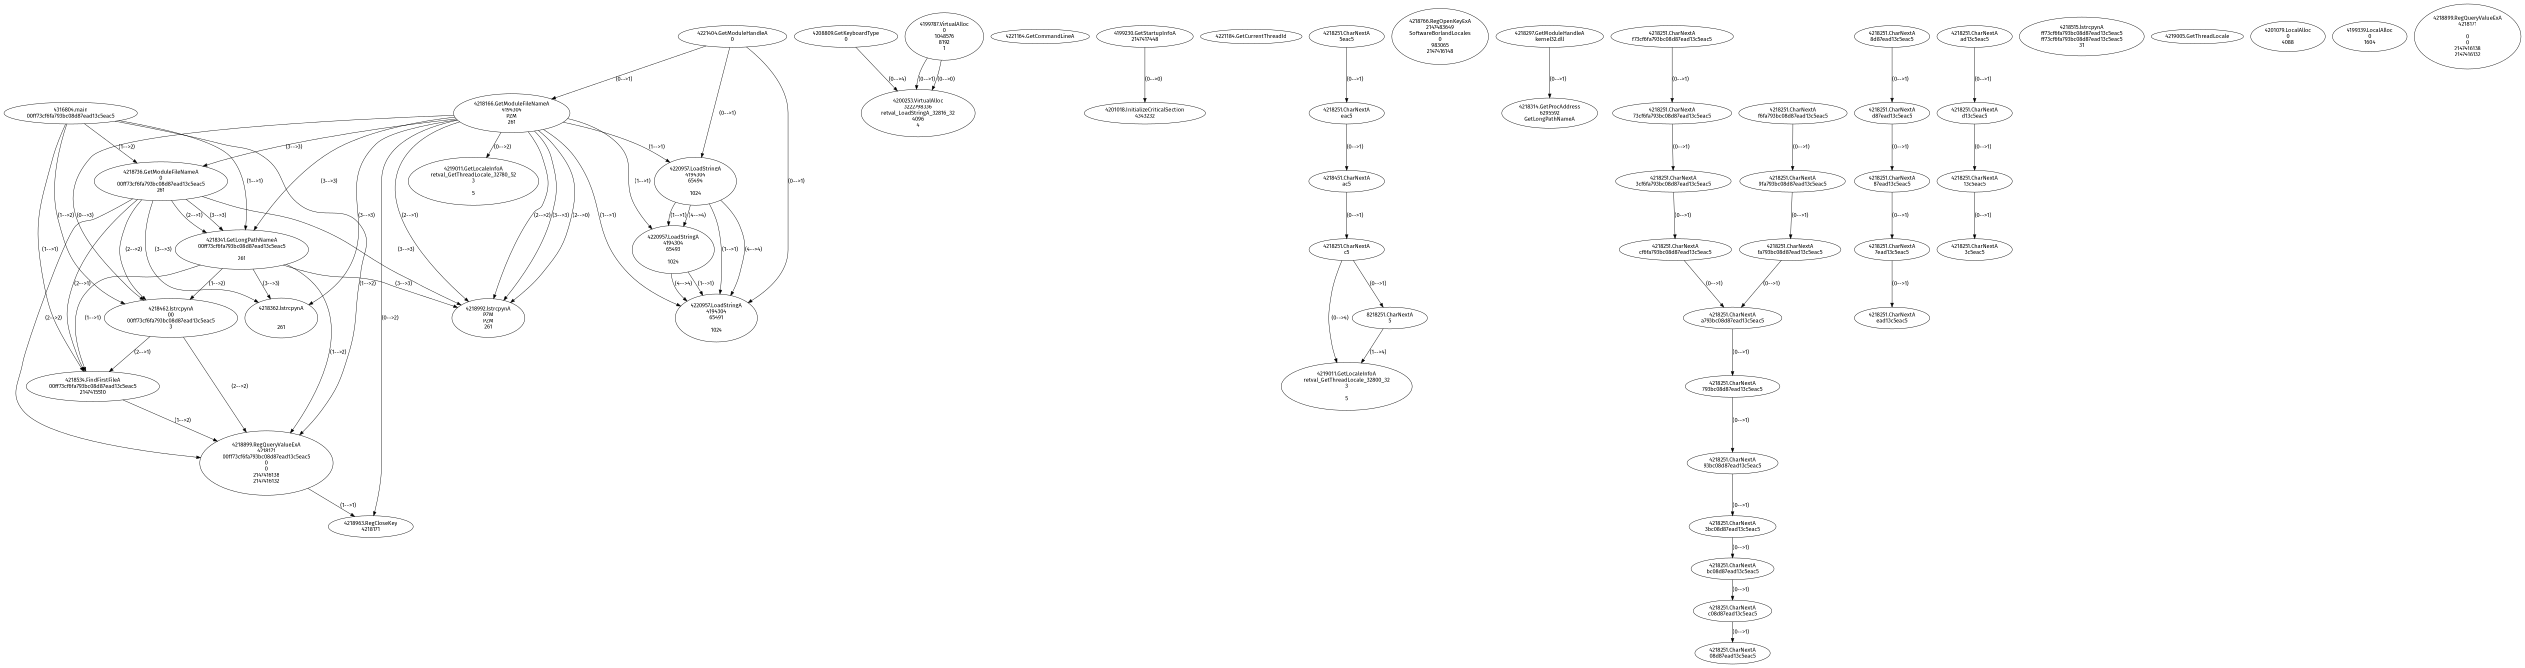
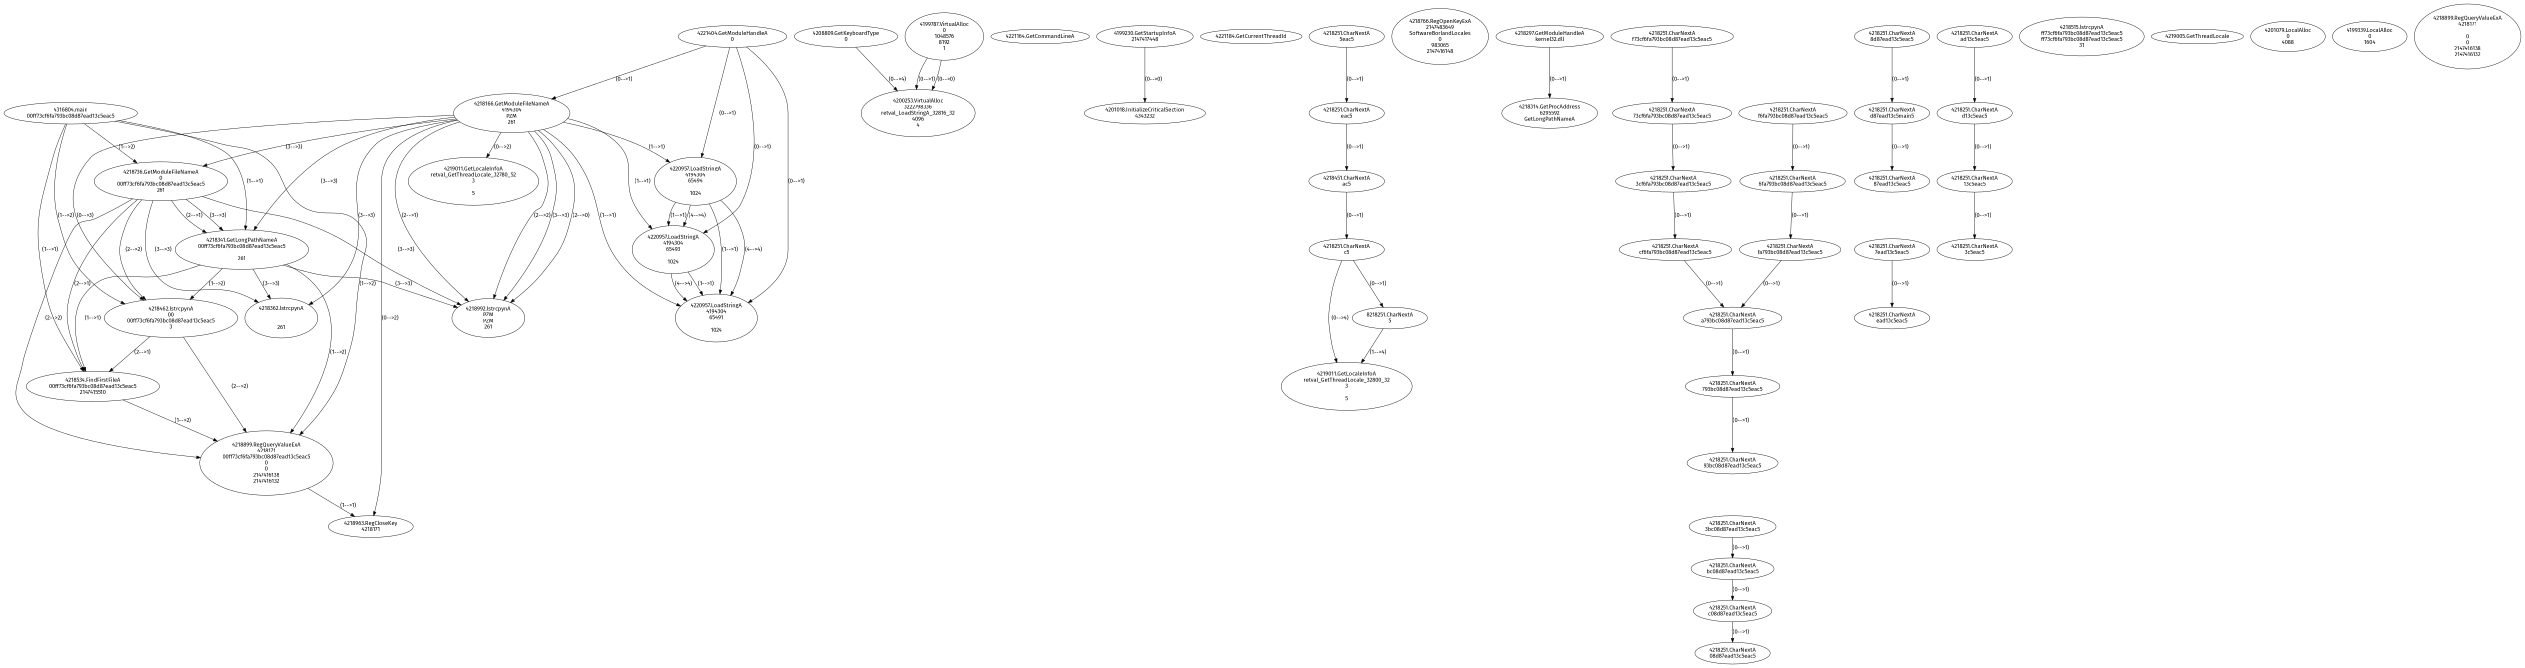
node "4218251.CharNextA d87ead13c5eac5": label "4218251.CharNextA d87ead13c5eac5" -> "4218251.CharNextA d87ead13c5main5"
edge "4221404.GetModuleHandleA 0" -> "4220957.LoadStringA 4194304 65493 1024": added, label "(0-->1)"
node "4218251.CharNextA 9fa793bc08d87ead13c5eac5": label "4218251.CharNextA 9fa793bc08d87ead13c5eac5" -> "4218251.CharNextA 6fa793bc08d87ead13c5eac5"
edge "4218251.CharNextA 87ead13c5eac5" -> "4218251.CharNextA 7ead13c5eac5": removed, label "(0-->1)"
edge "4218251.CharNextA 93bc08d87ead13c5eac5" -> "4218251.CharNextA 3bc08d87ead13c5eac5": removed, label "(0-->1)"
